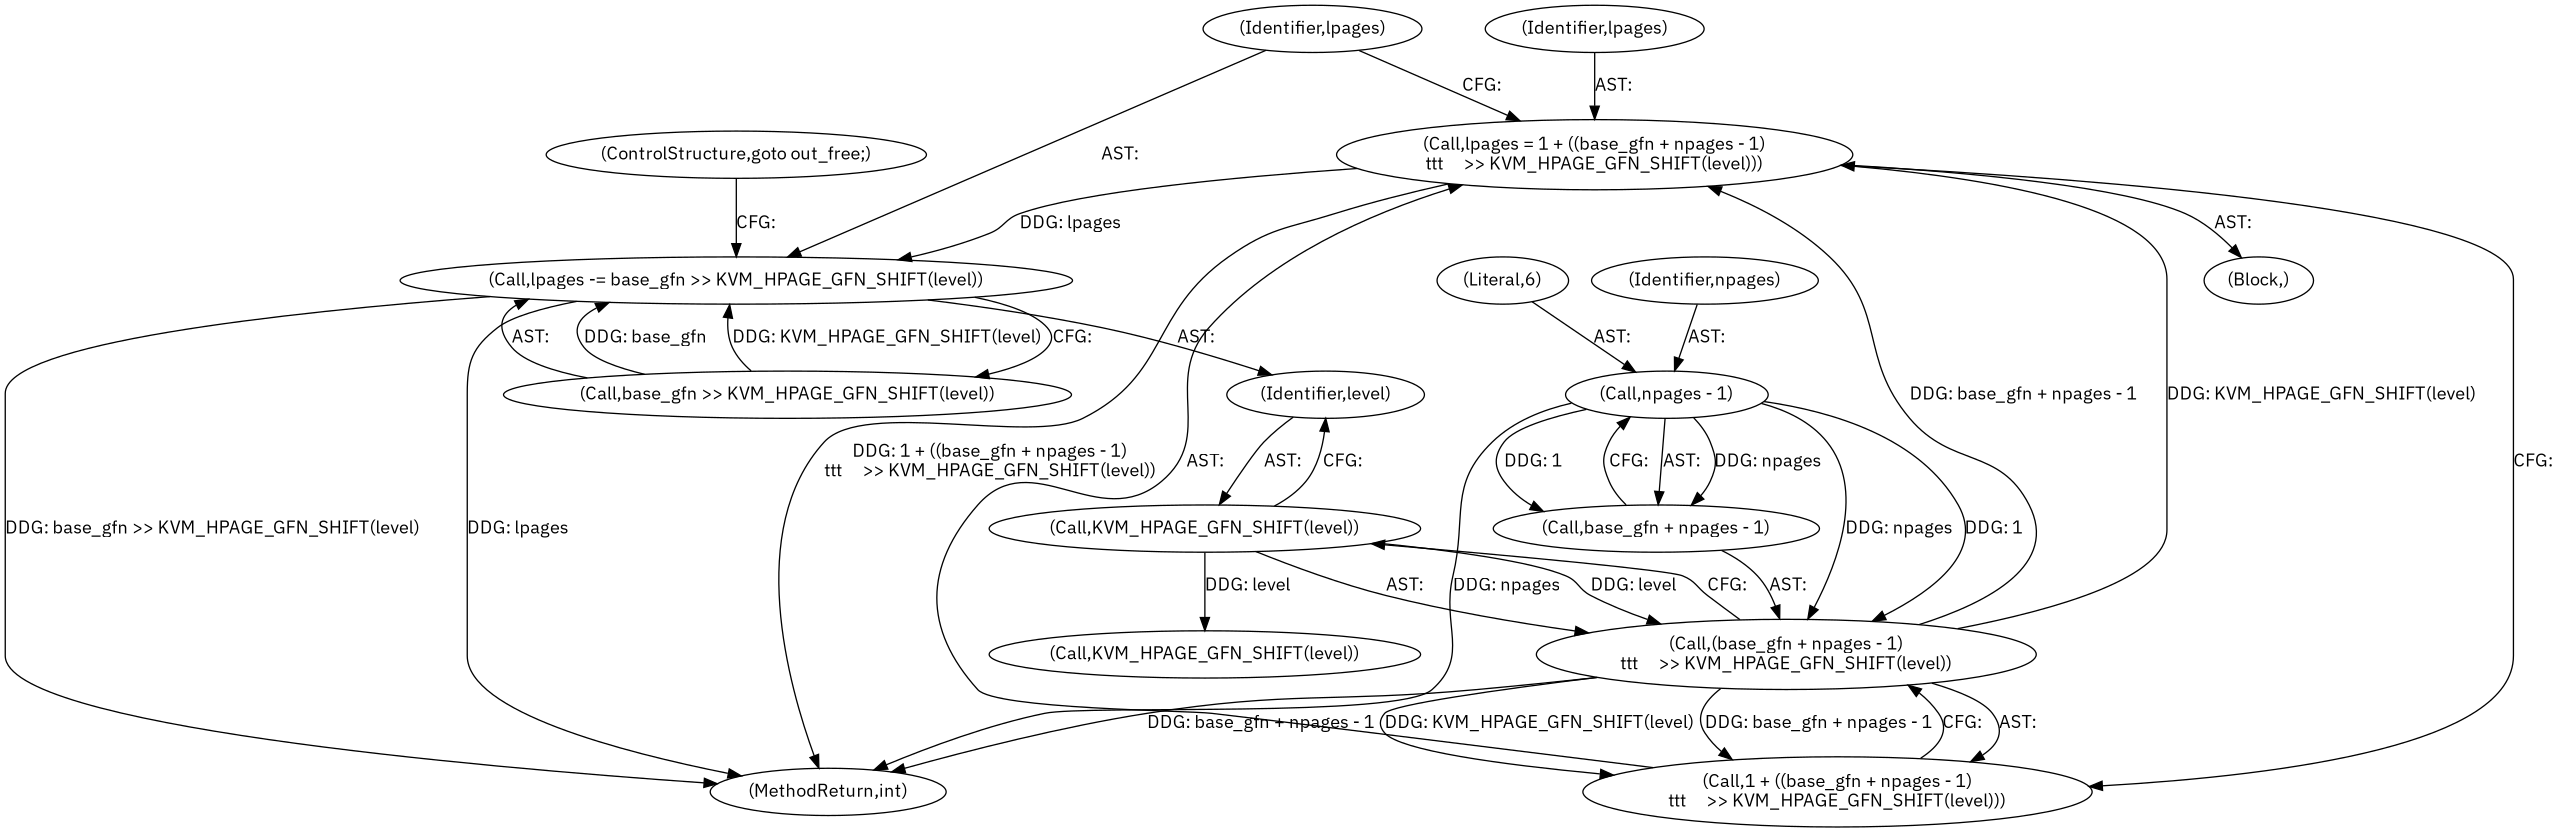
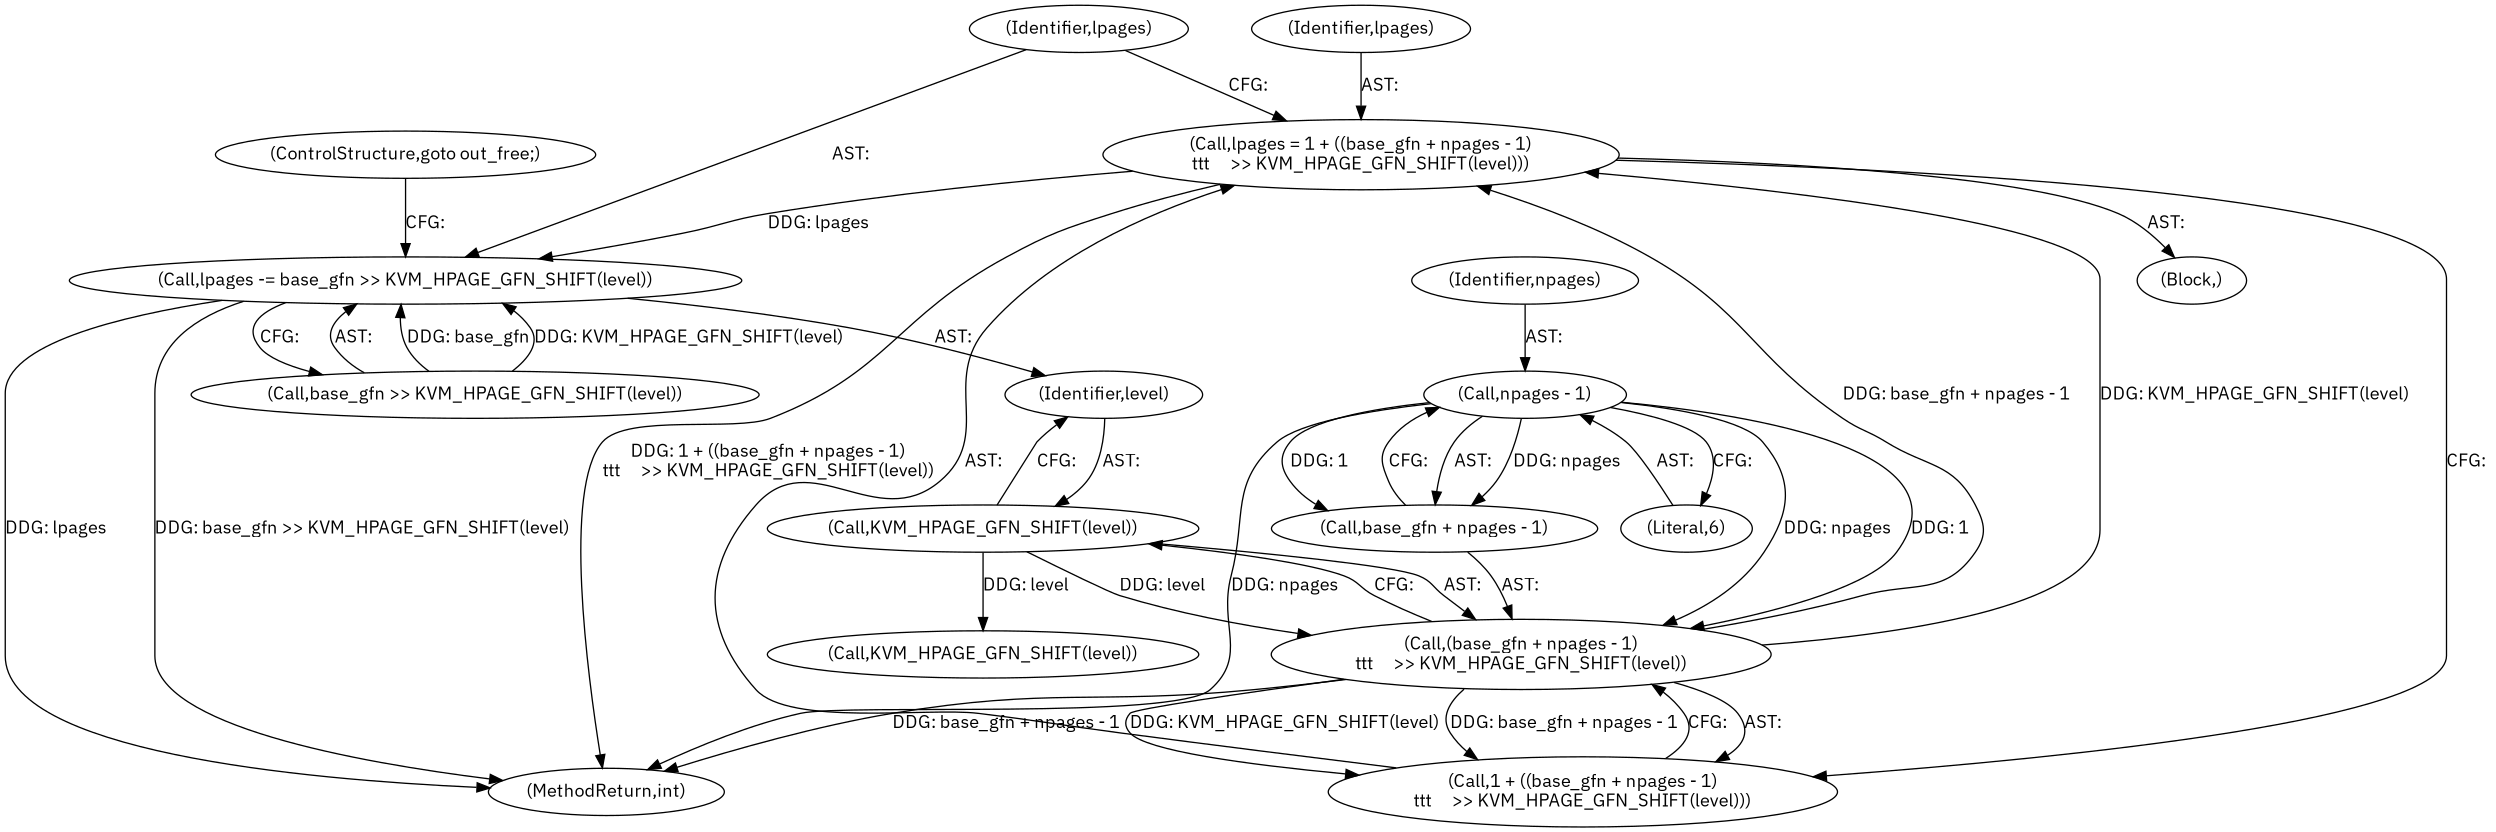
edge "(Call,npages - 1)" -> "(Literal,6)": added, label "CFG:"
